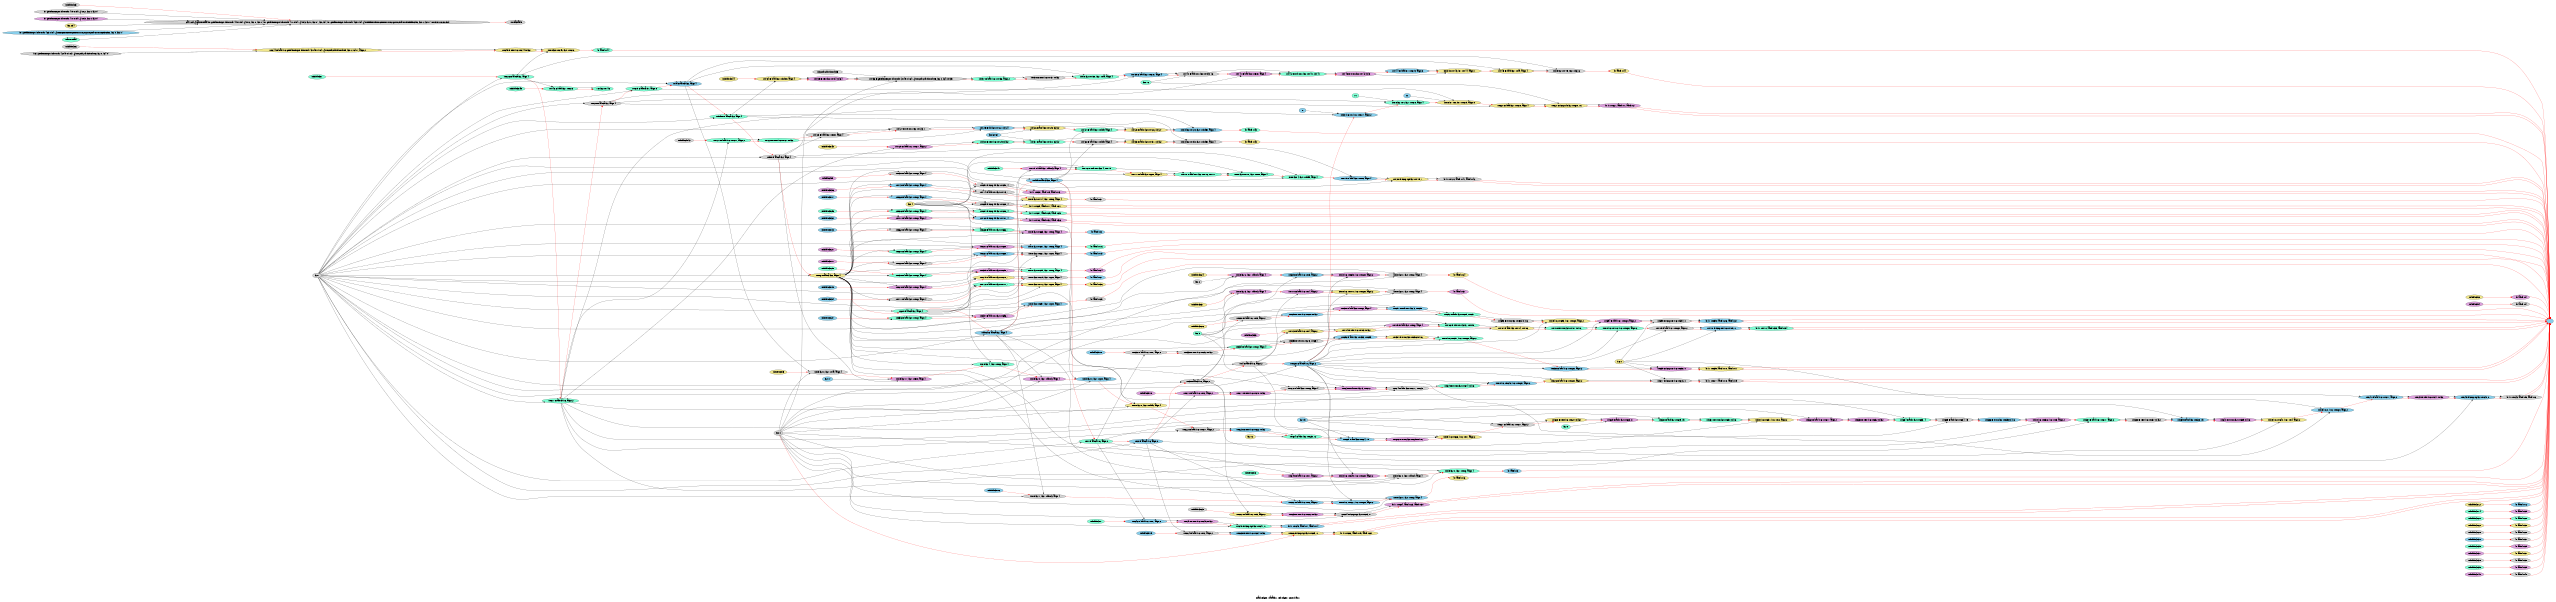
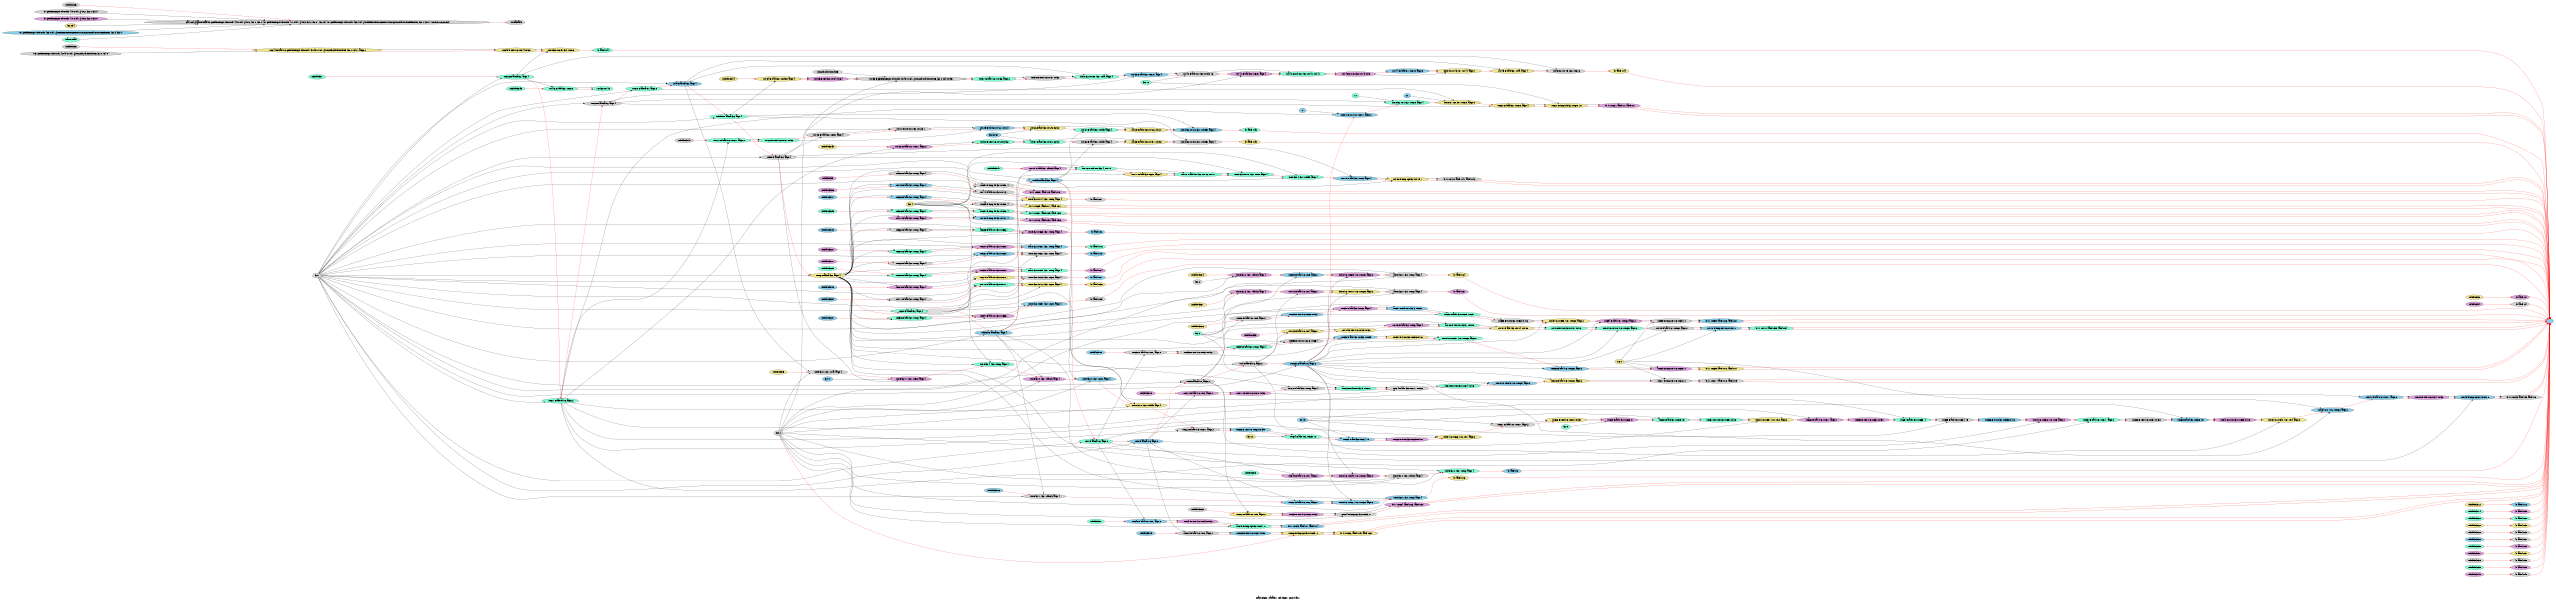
node "unk_block_32": removed
node "%t673 = sub nsw i32 3, %t672": fillcolor plum -> aquamarine
node "%t623 = zext i16 %t622 to i32": label "%t623 = zext i16 %t622 to i32" -> "%t623 = zext i16 %t622 to i39"
